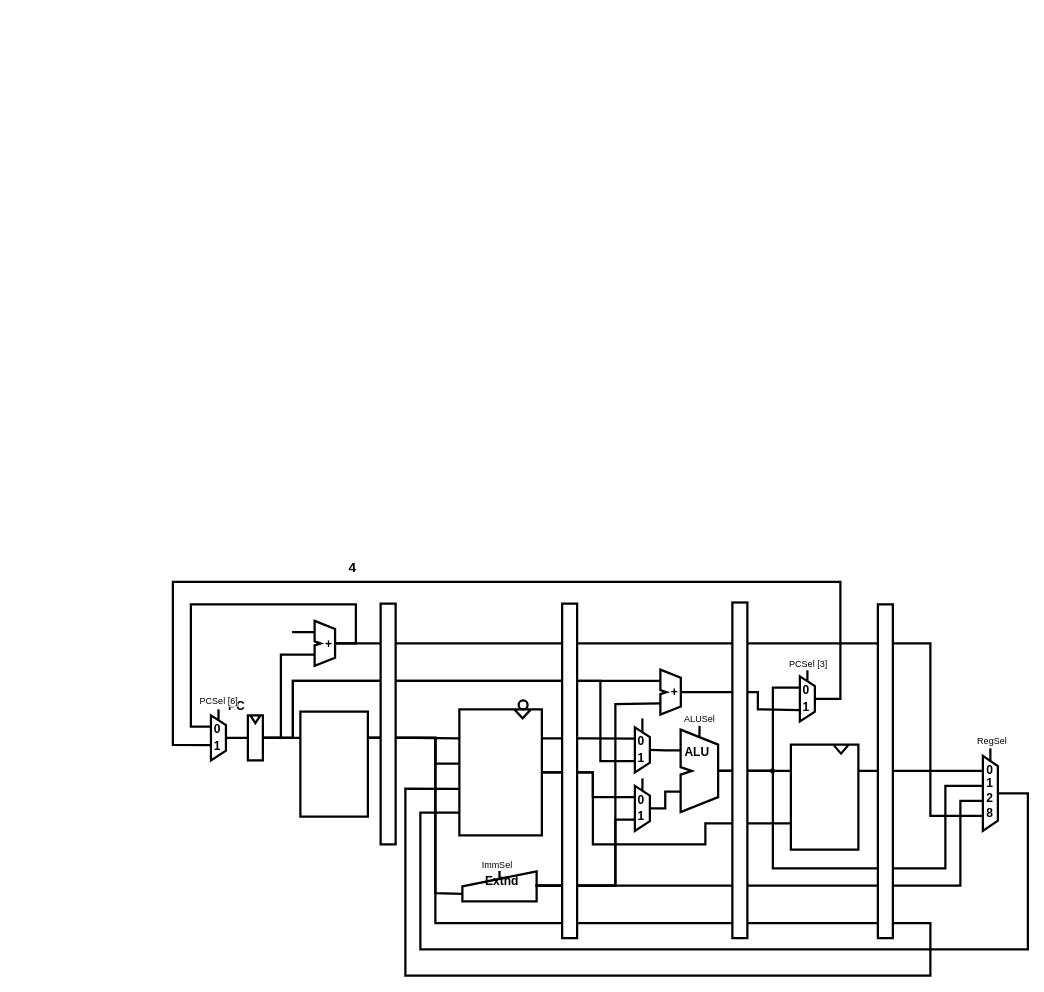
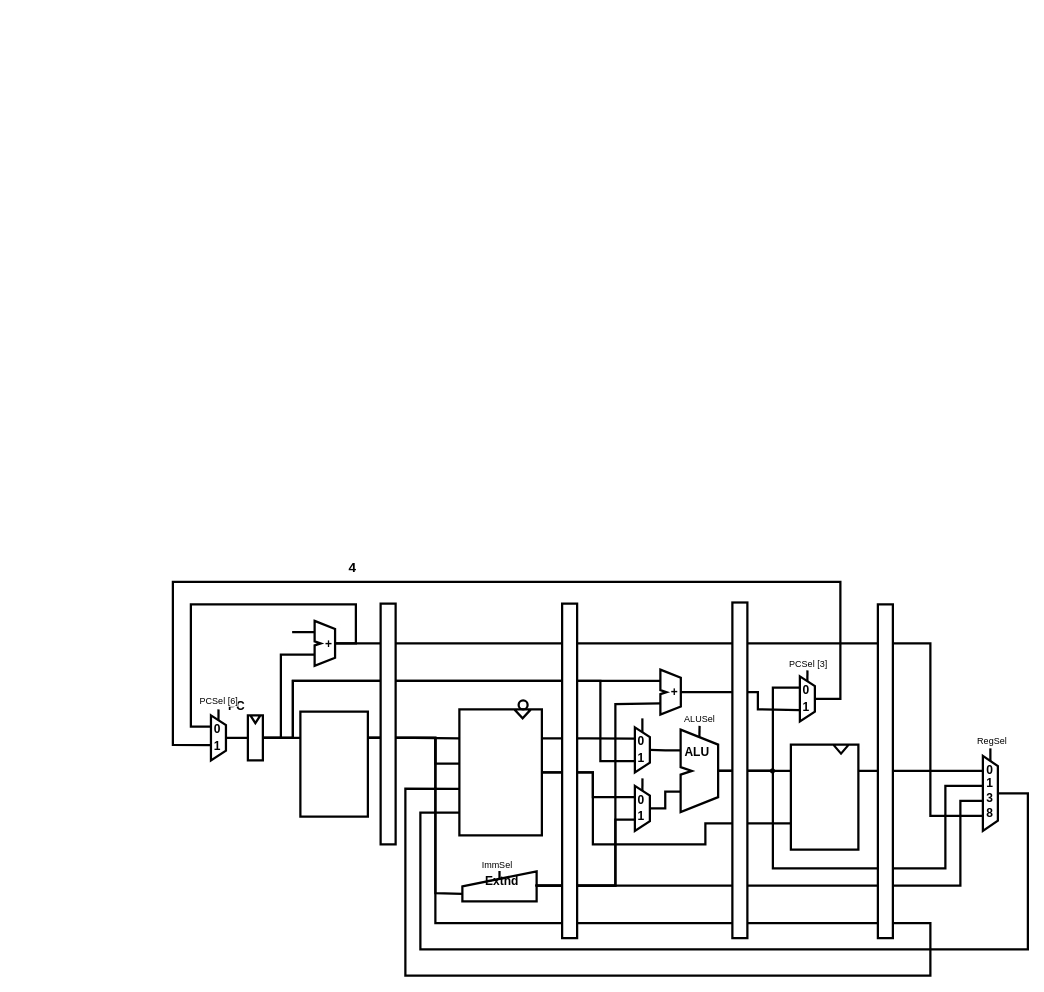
node "2": label "2" -> "3"
